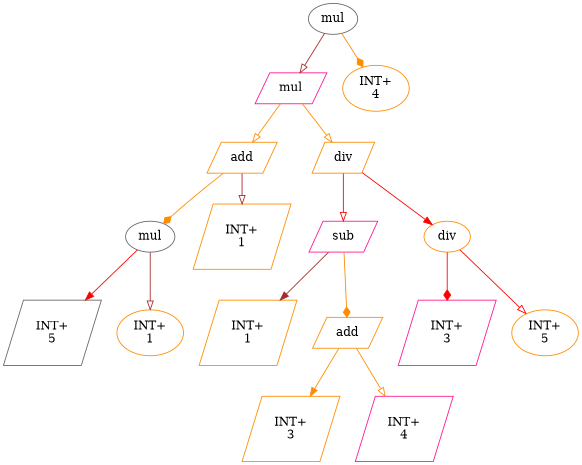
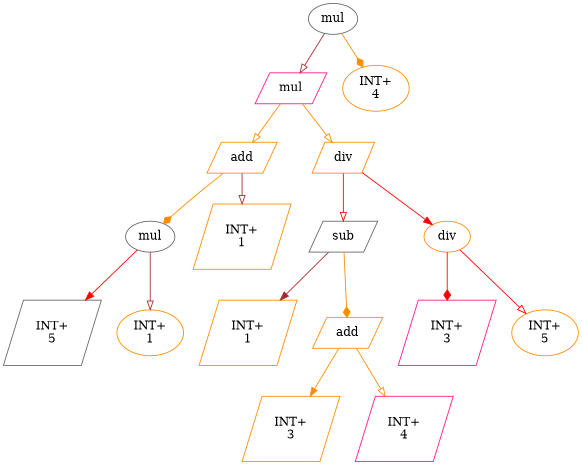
node "sub": color deeppink -> gray40
